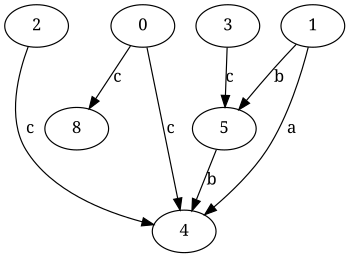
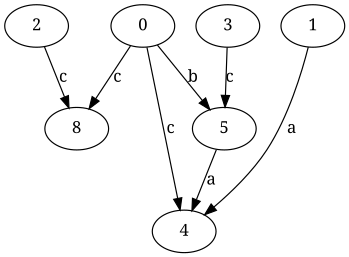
edge "1" -> "5": now "0" -> "5"
edge "2" -> "4": now "2" -> "8"
edge "5" -> "4": label "b" -> "a"
